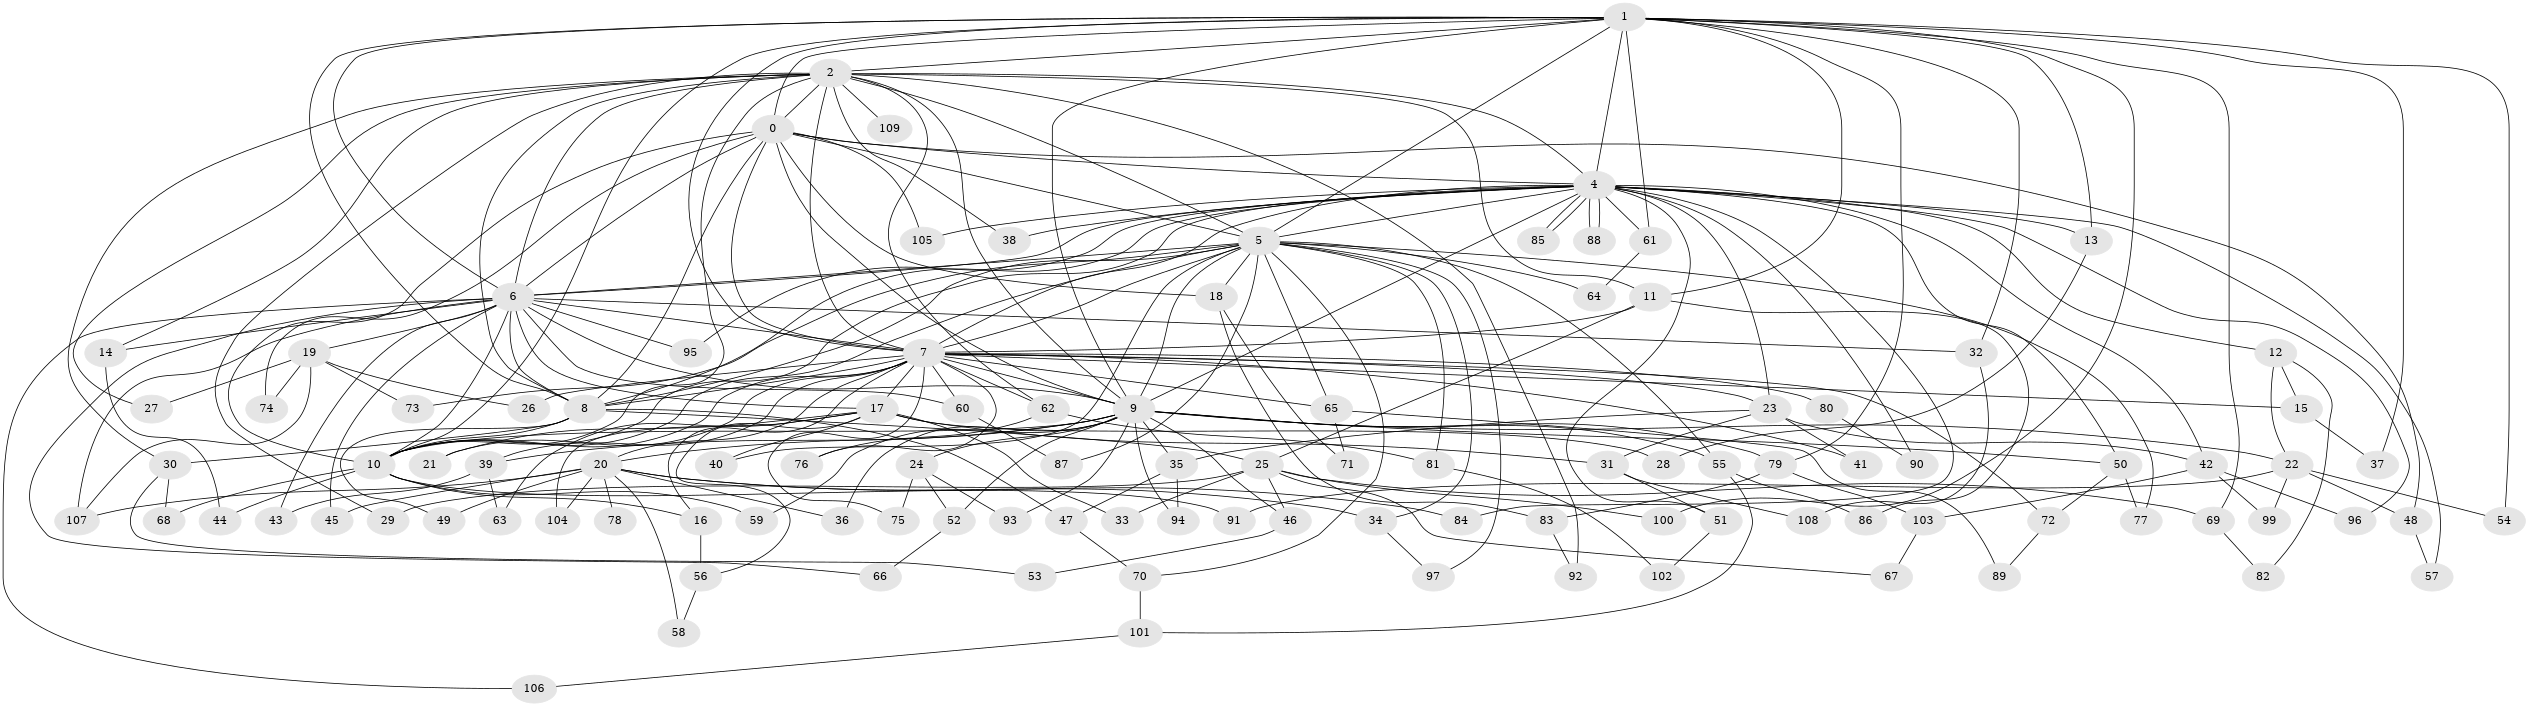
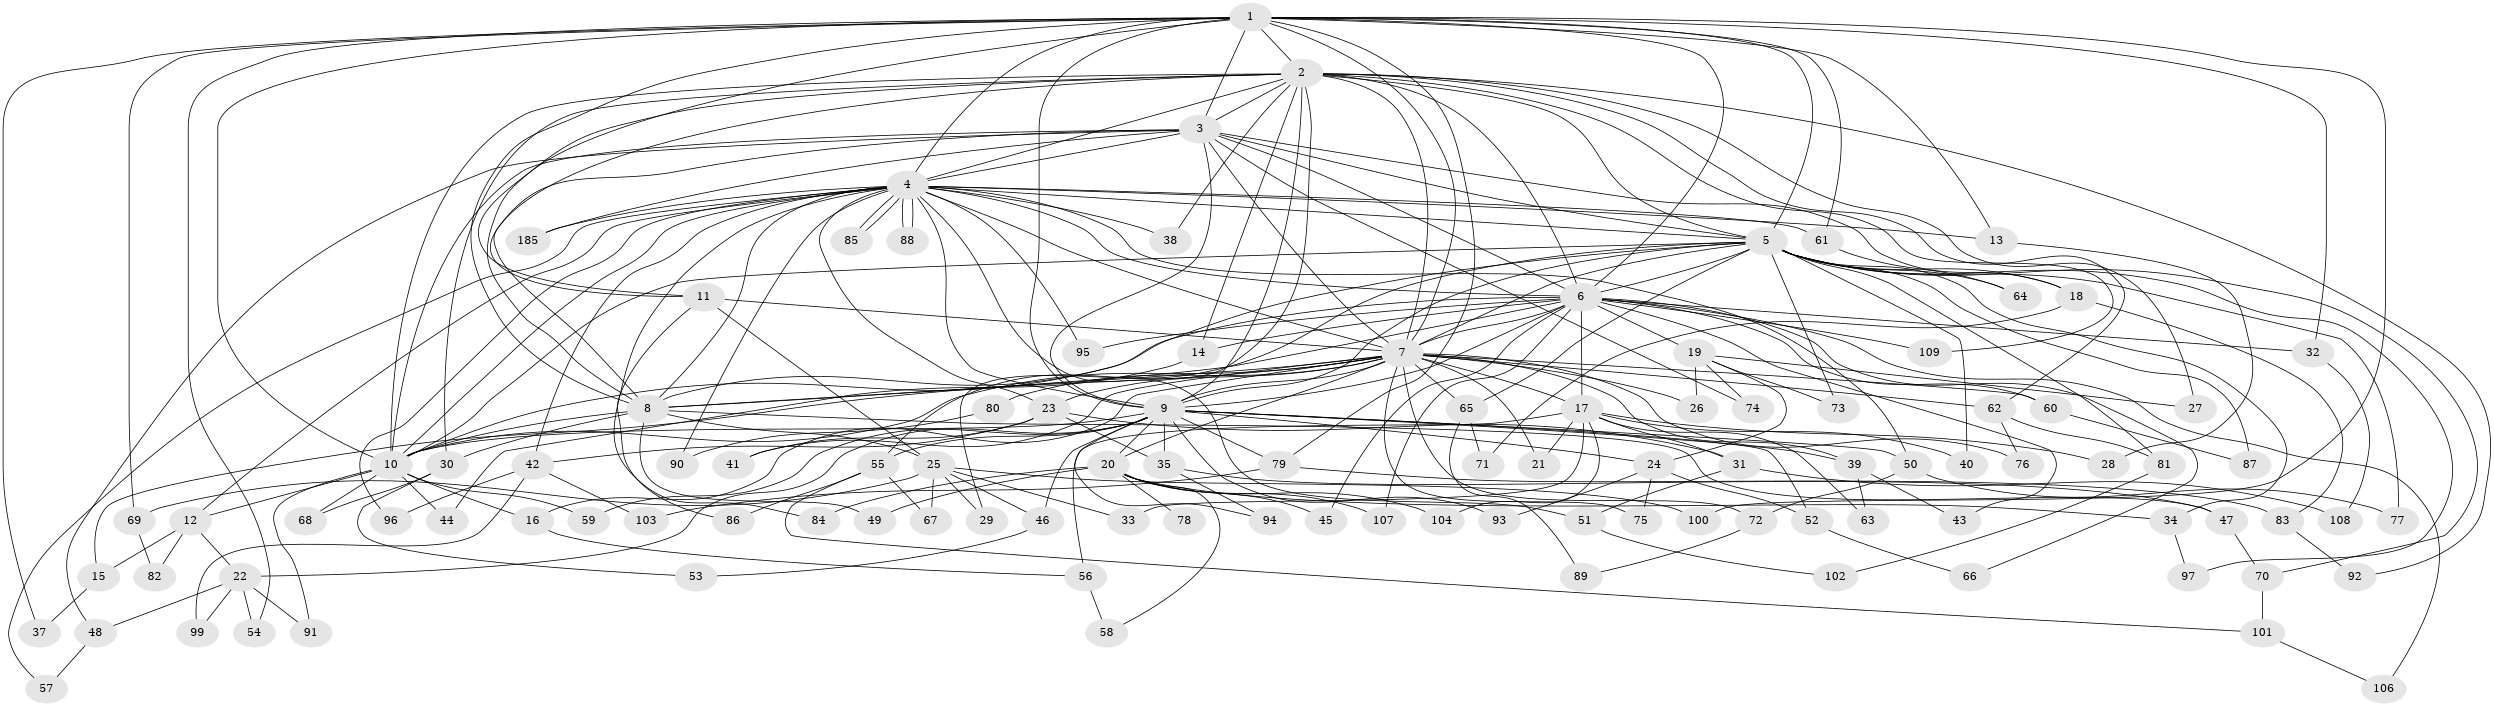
node "0": label "0" -> "3"
node "105": label "105" -> "185"
edge "6" -- "109": added
edge "19" -- "107": now "19" -- "24"
edge "10" -- "12": added
node "36": removed
edge "103" -- "67": now "55" -- "67"
